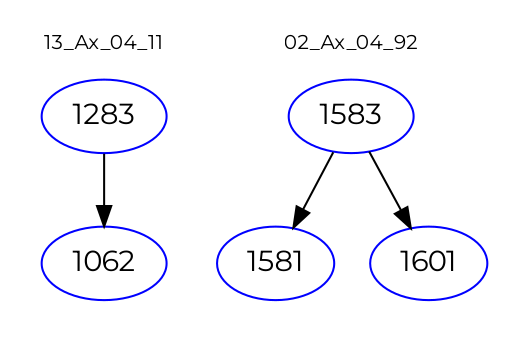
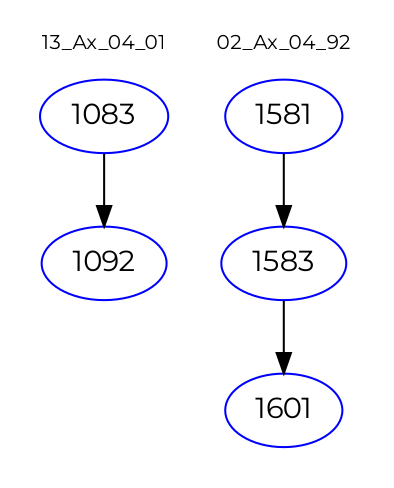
cluster "13_Ax_04_11": label "13_Ax_04_11" -> "13_Ax_04_01"
node "1283": label "1283" -> "1083"
edge "1583" -> "1581": reversed
node "1062": label "1062" -> "1092"
